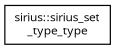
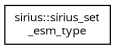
node "sirius::sirius_set _type_type": label "sirius::sirius_set _type_type" -> "sirius::sirius_set _esm_type"
